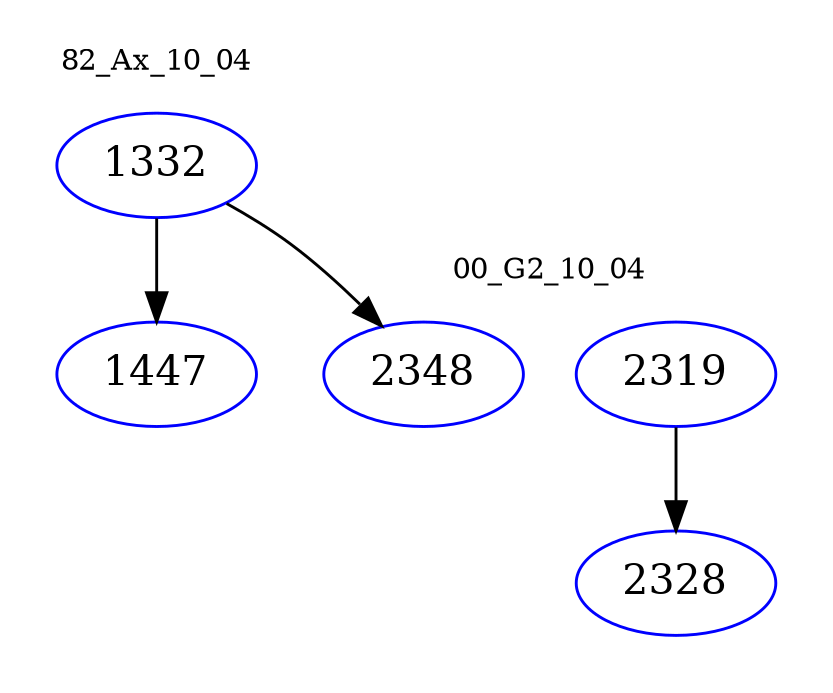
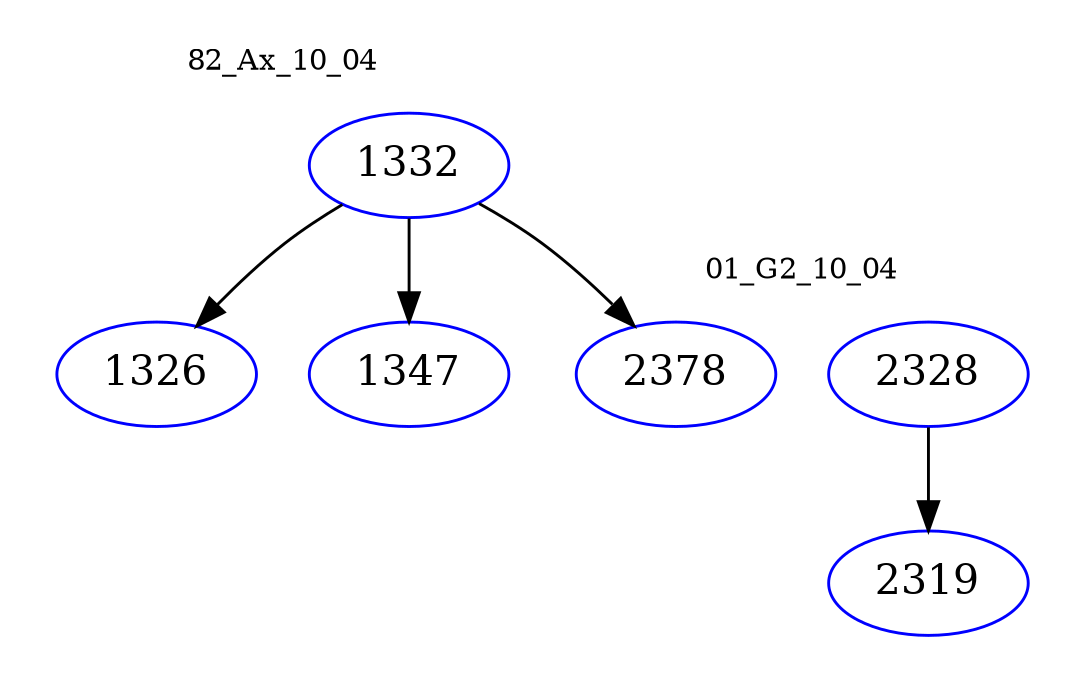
cluster "00_G2_10_04": label "00_G2_10_04" -> "01_G2_10_04"
node "1326": added
node "1447": label "1447" -> "1347"
node "2348": label "2348" -> "2378"
edge "2319" -> "2328": reversed
